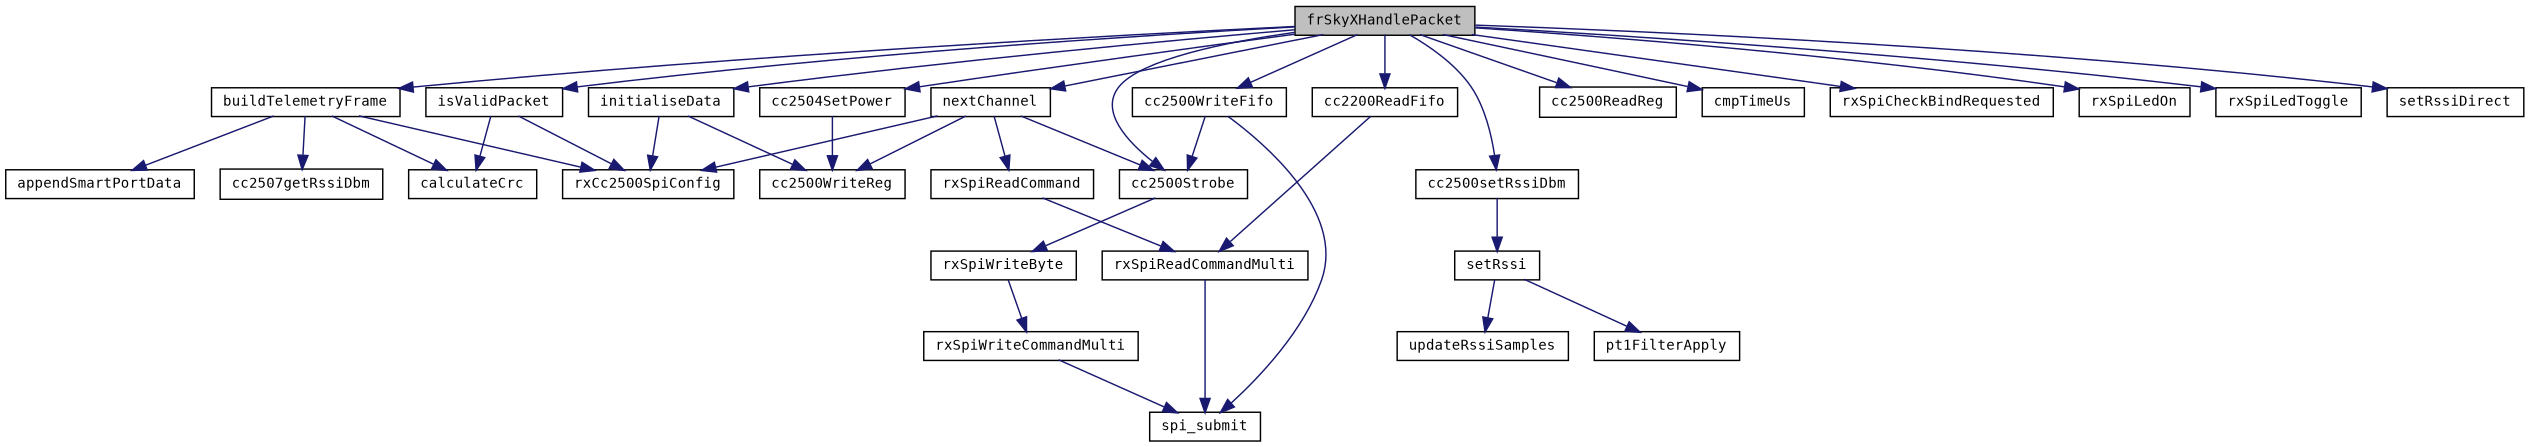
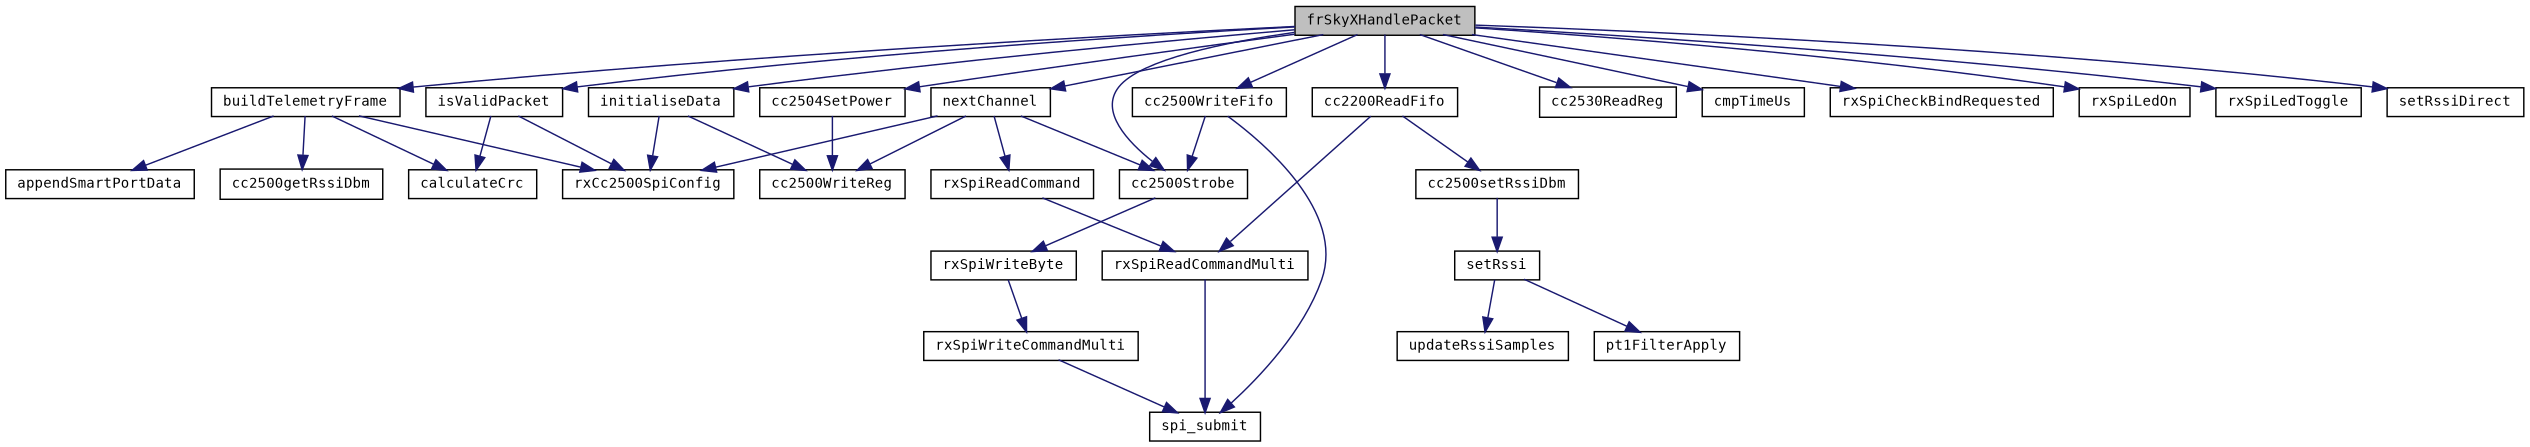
edge "frSkyXHandlePacket" -> "cc2500setRssiDbm": now "cc2200ReadFifo" -> "cc2500setRssiDbm"
node "cc2500ReadReg": label "cc2500ReadReg" -> "cc2530ReadReg"
node "cc2507getRssiDbm": label "cc2507getRssiDbm" -> "cc2500getRssiDbm"
